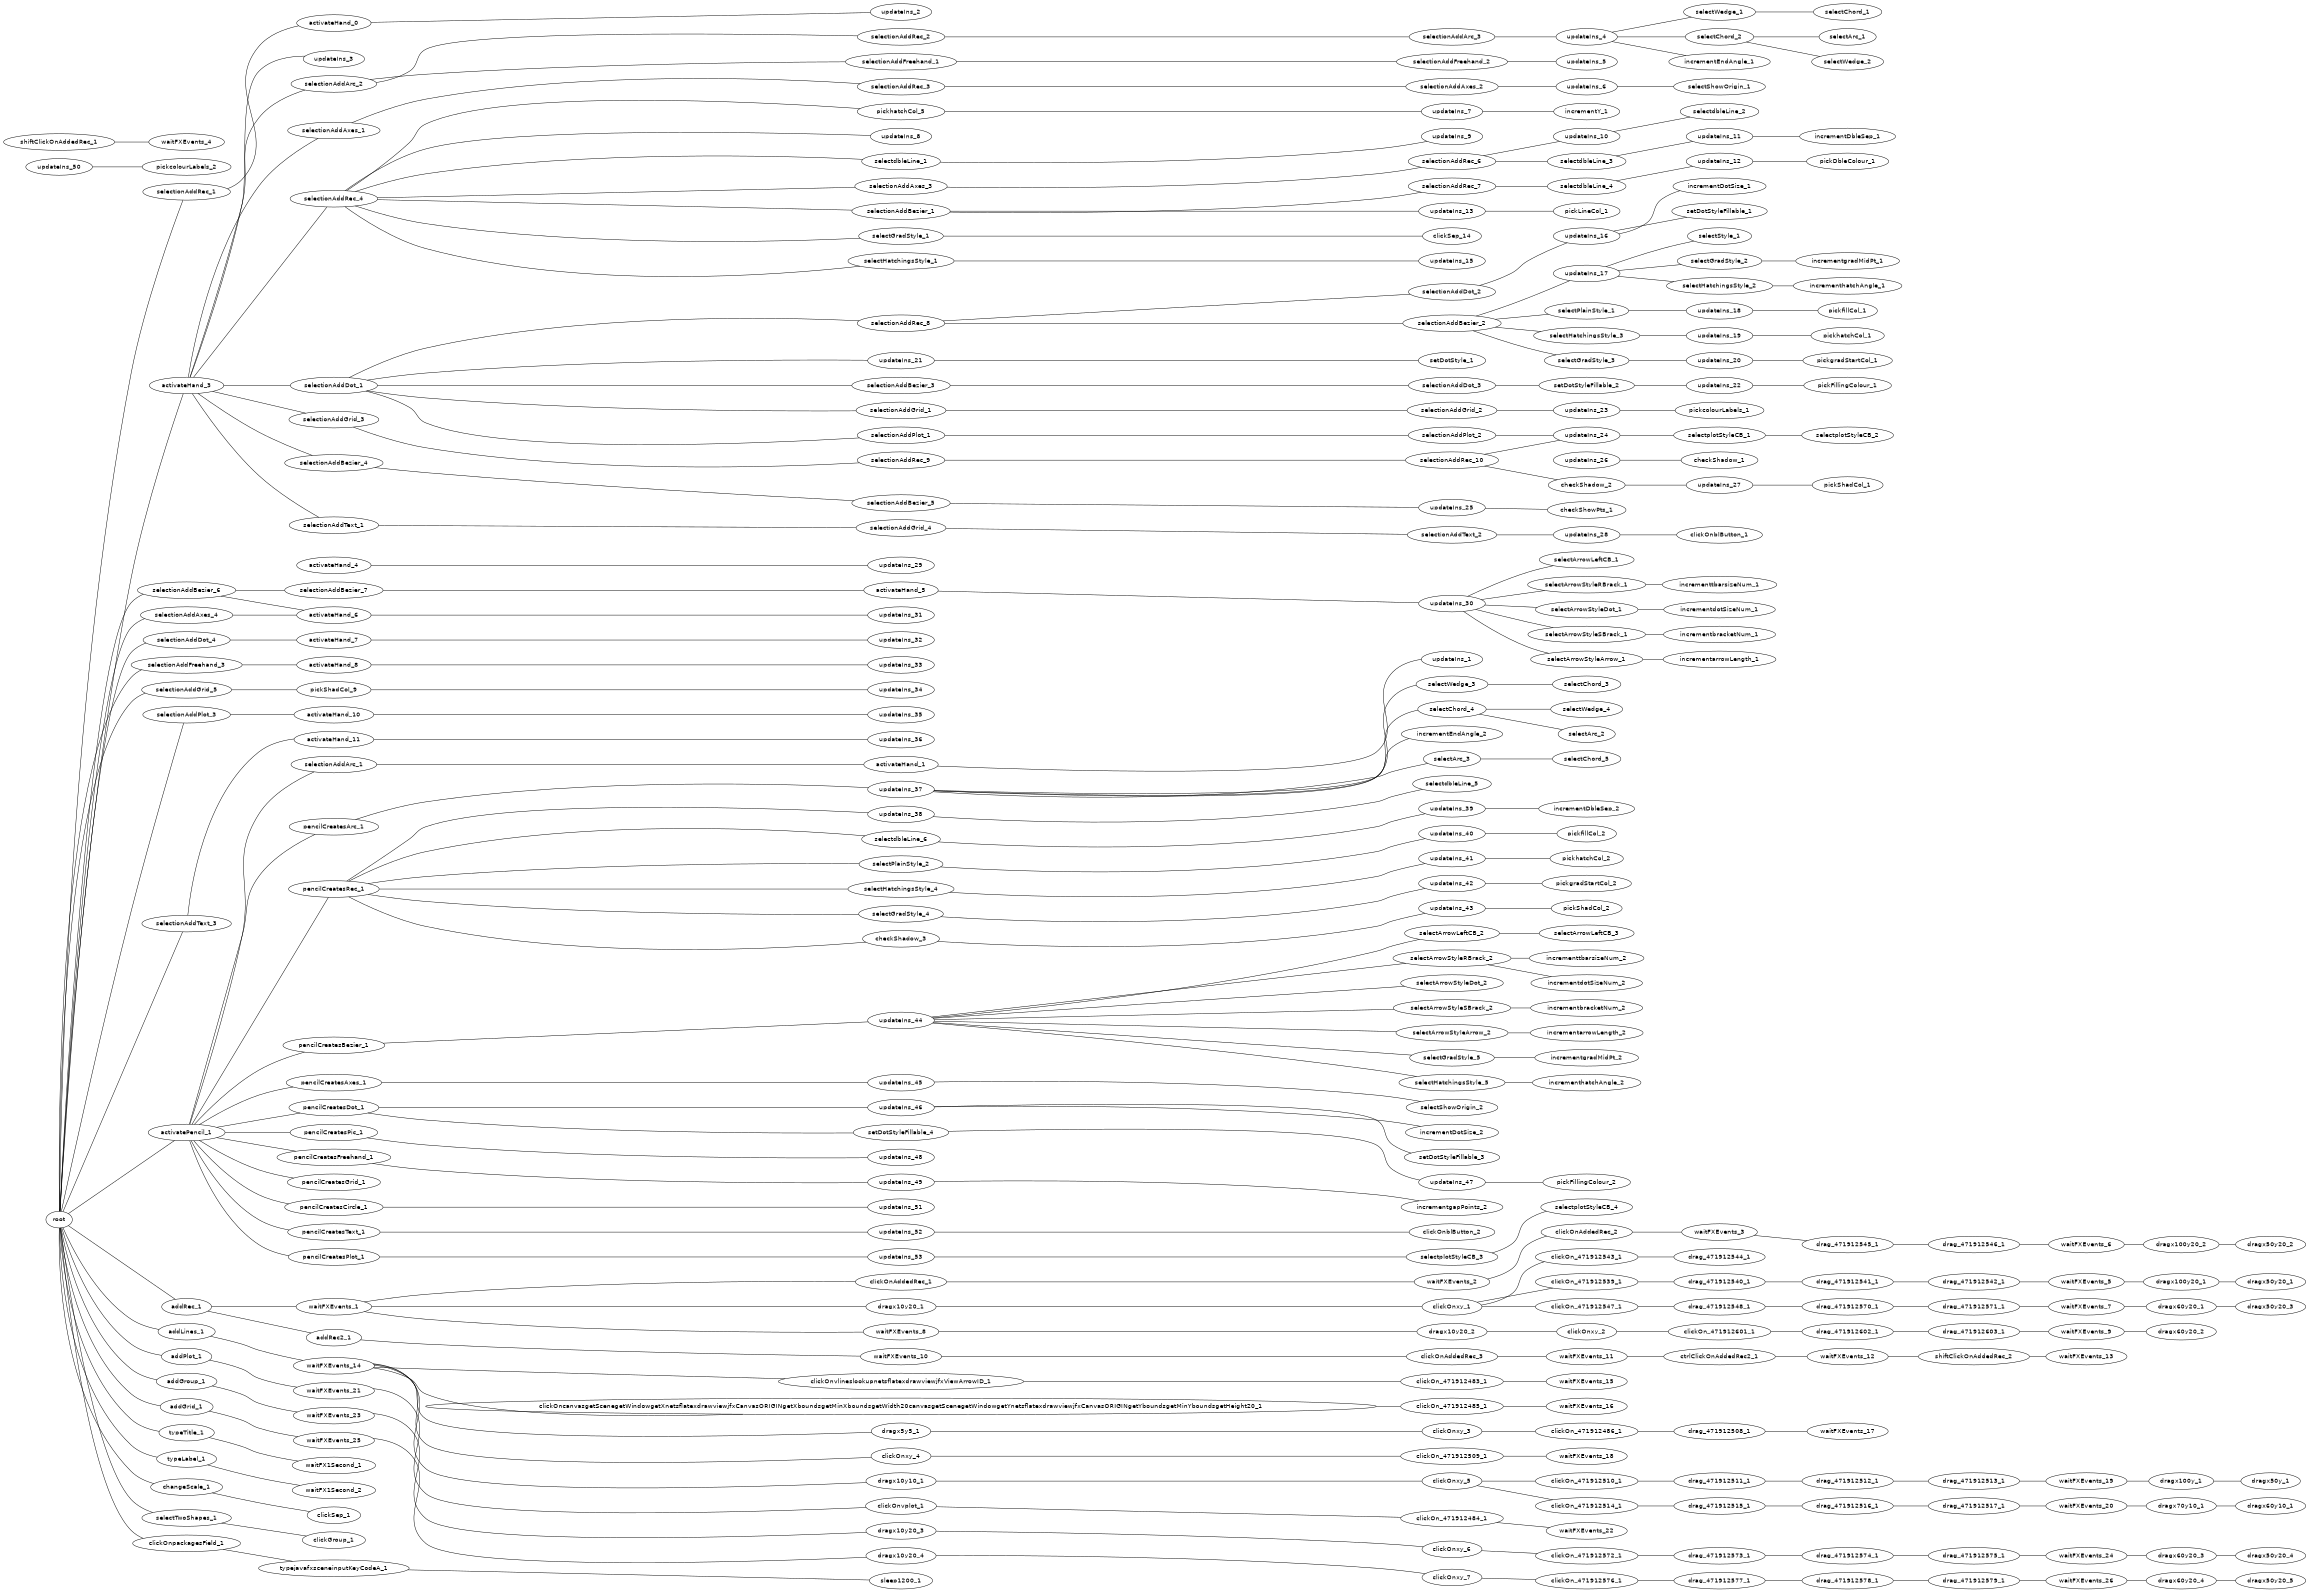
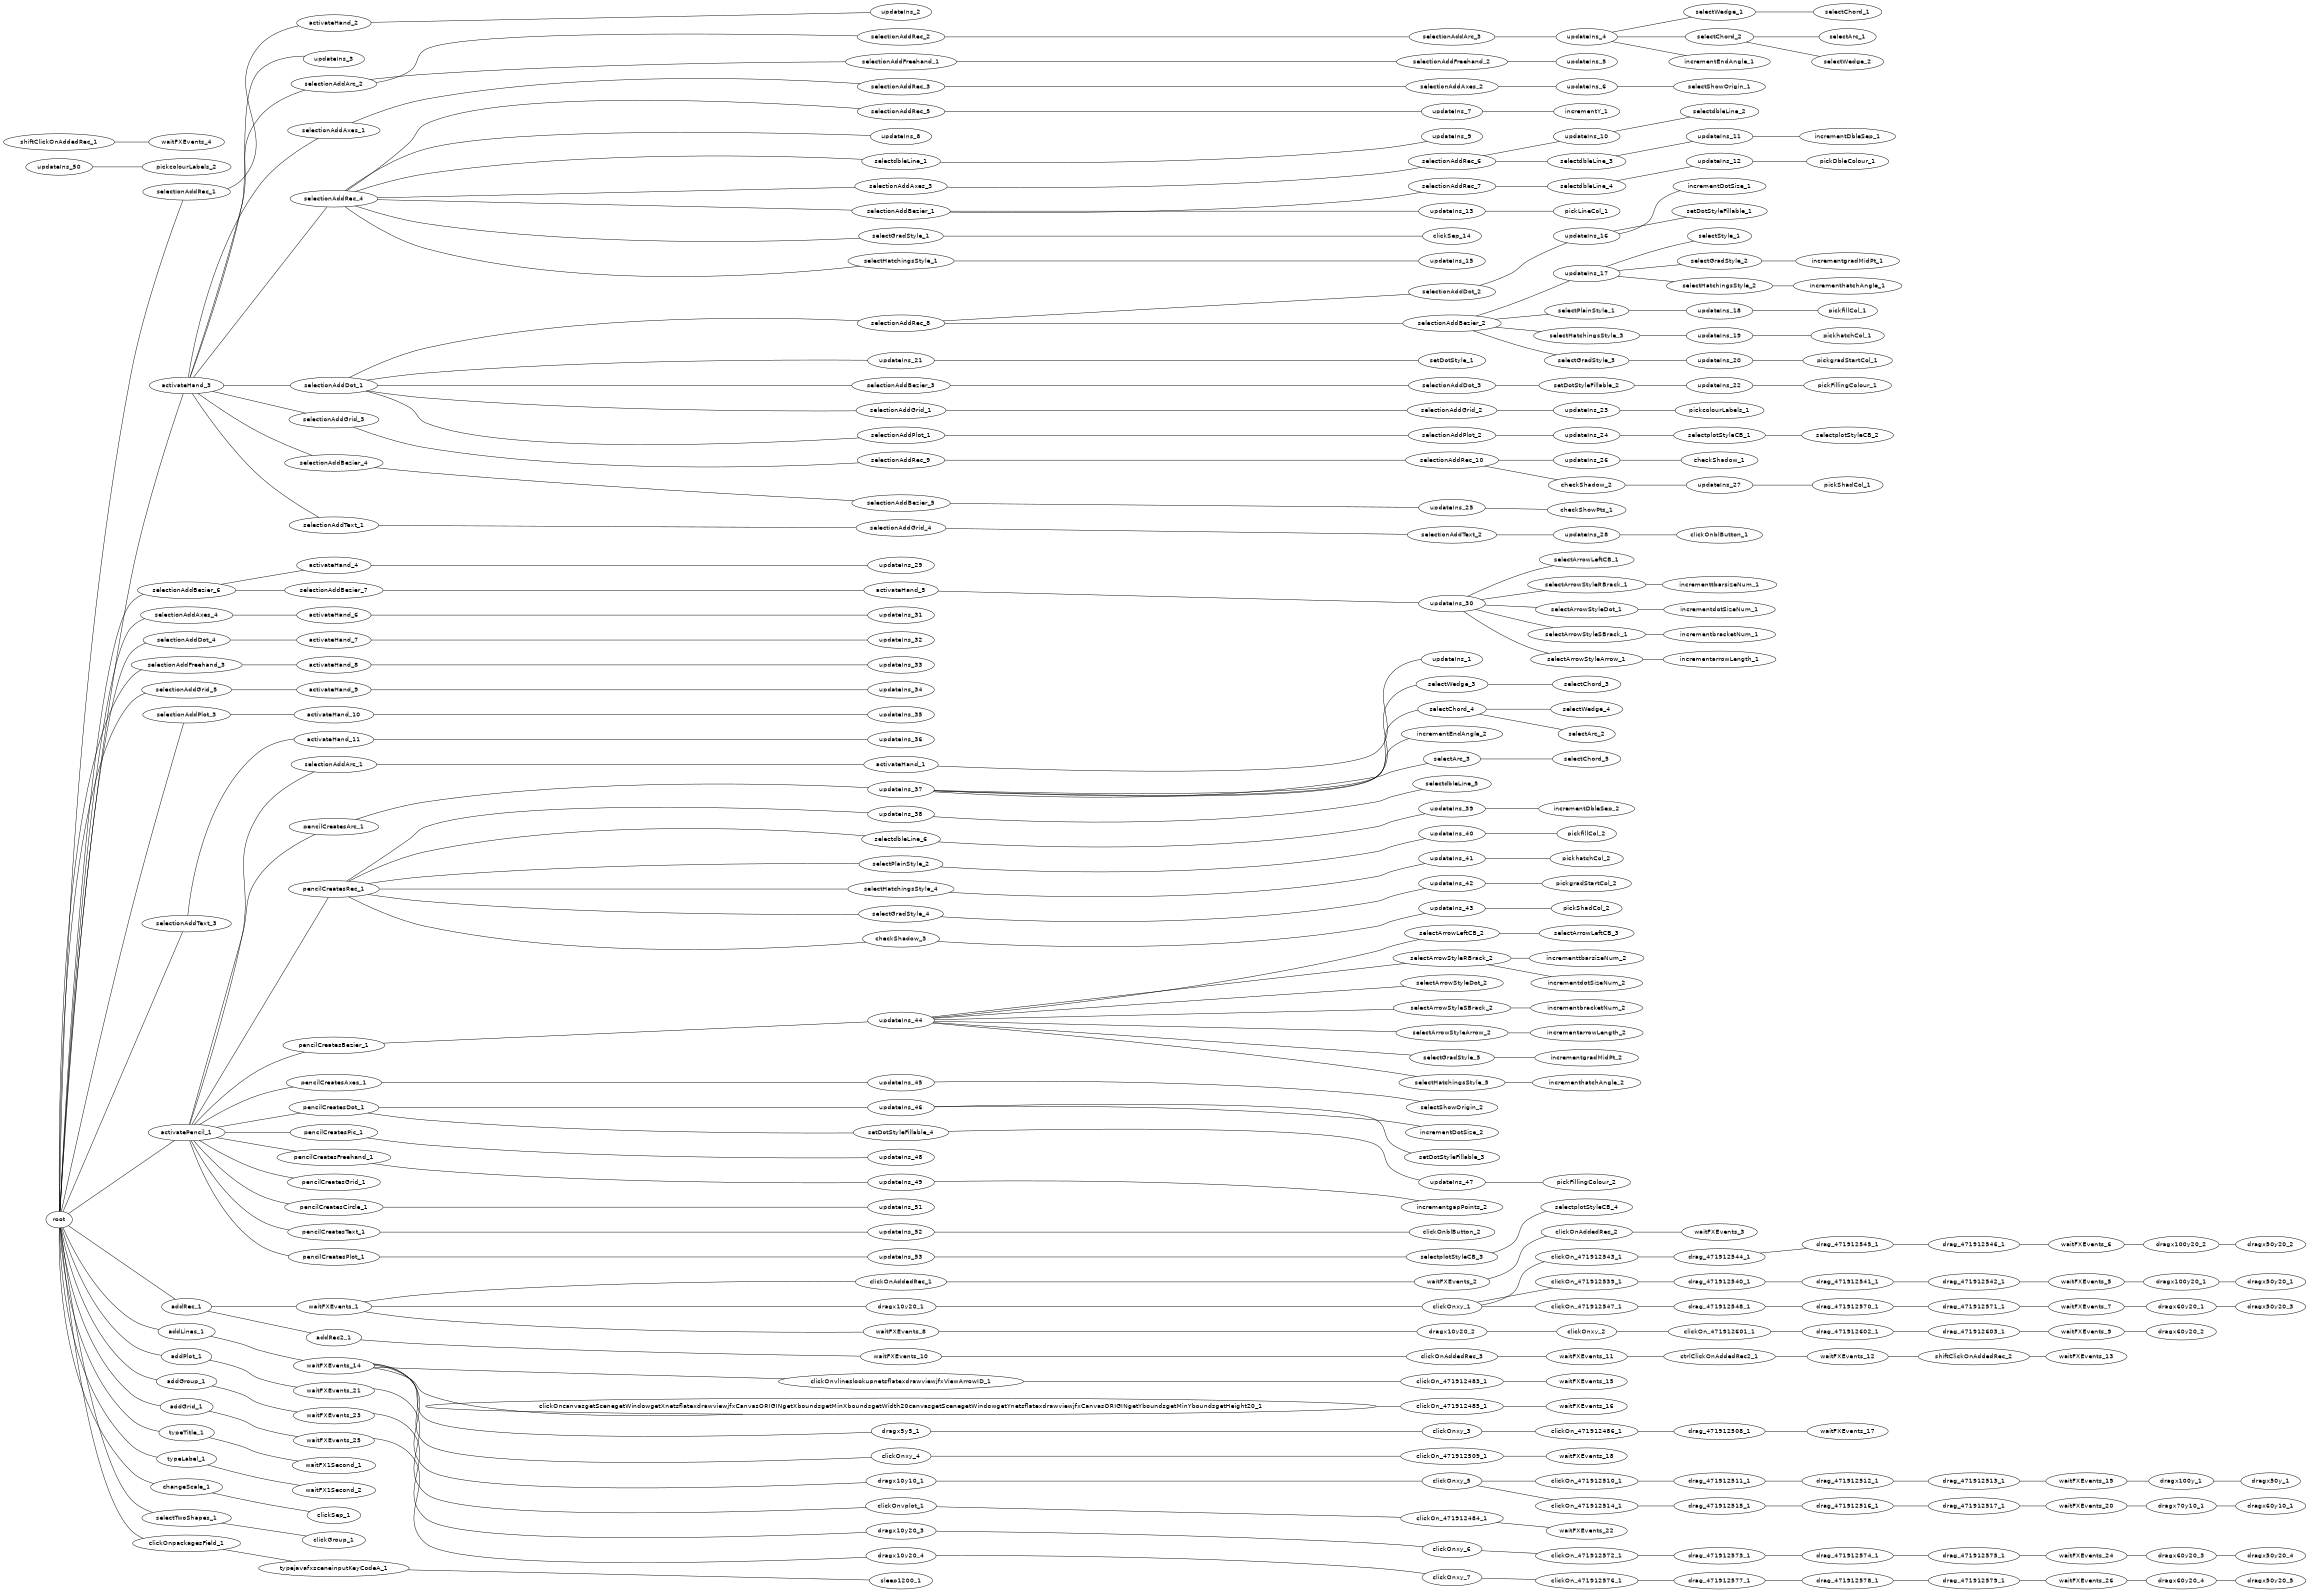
node "activateHand_0": label "activateHand_0" -> "activateHand_2"
node "pickhatchCol_5": label "pickhatchCol_5" -> "selectionAddRec_5"
edge "updateIns_24" -- "selectionAddRec_10": now "updateIns_26" -- "selectionAddRec_10"
edge "selectionAddBezier_6" -- "activateHand_6": now "selectionAddBezier_6" -- "activateHand_4"
node "pickShadCol_9": label "pickShadCol_9" -> "activateHand_9"
edge "waitFXEvents_3" -- "drag_471912545_1": now "drag_471912544_1" -- "drag_471912545_1"
